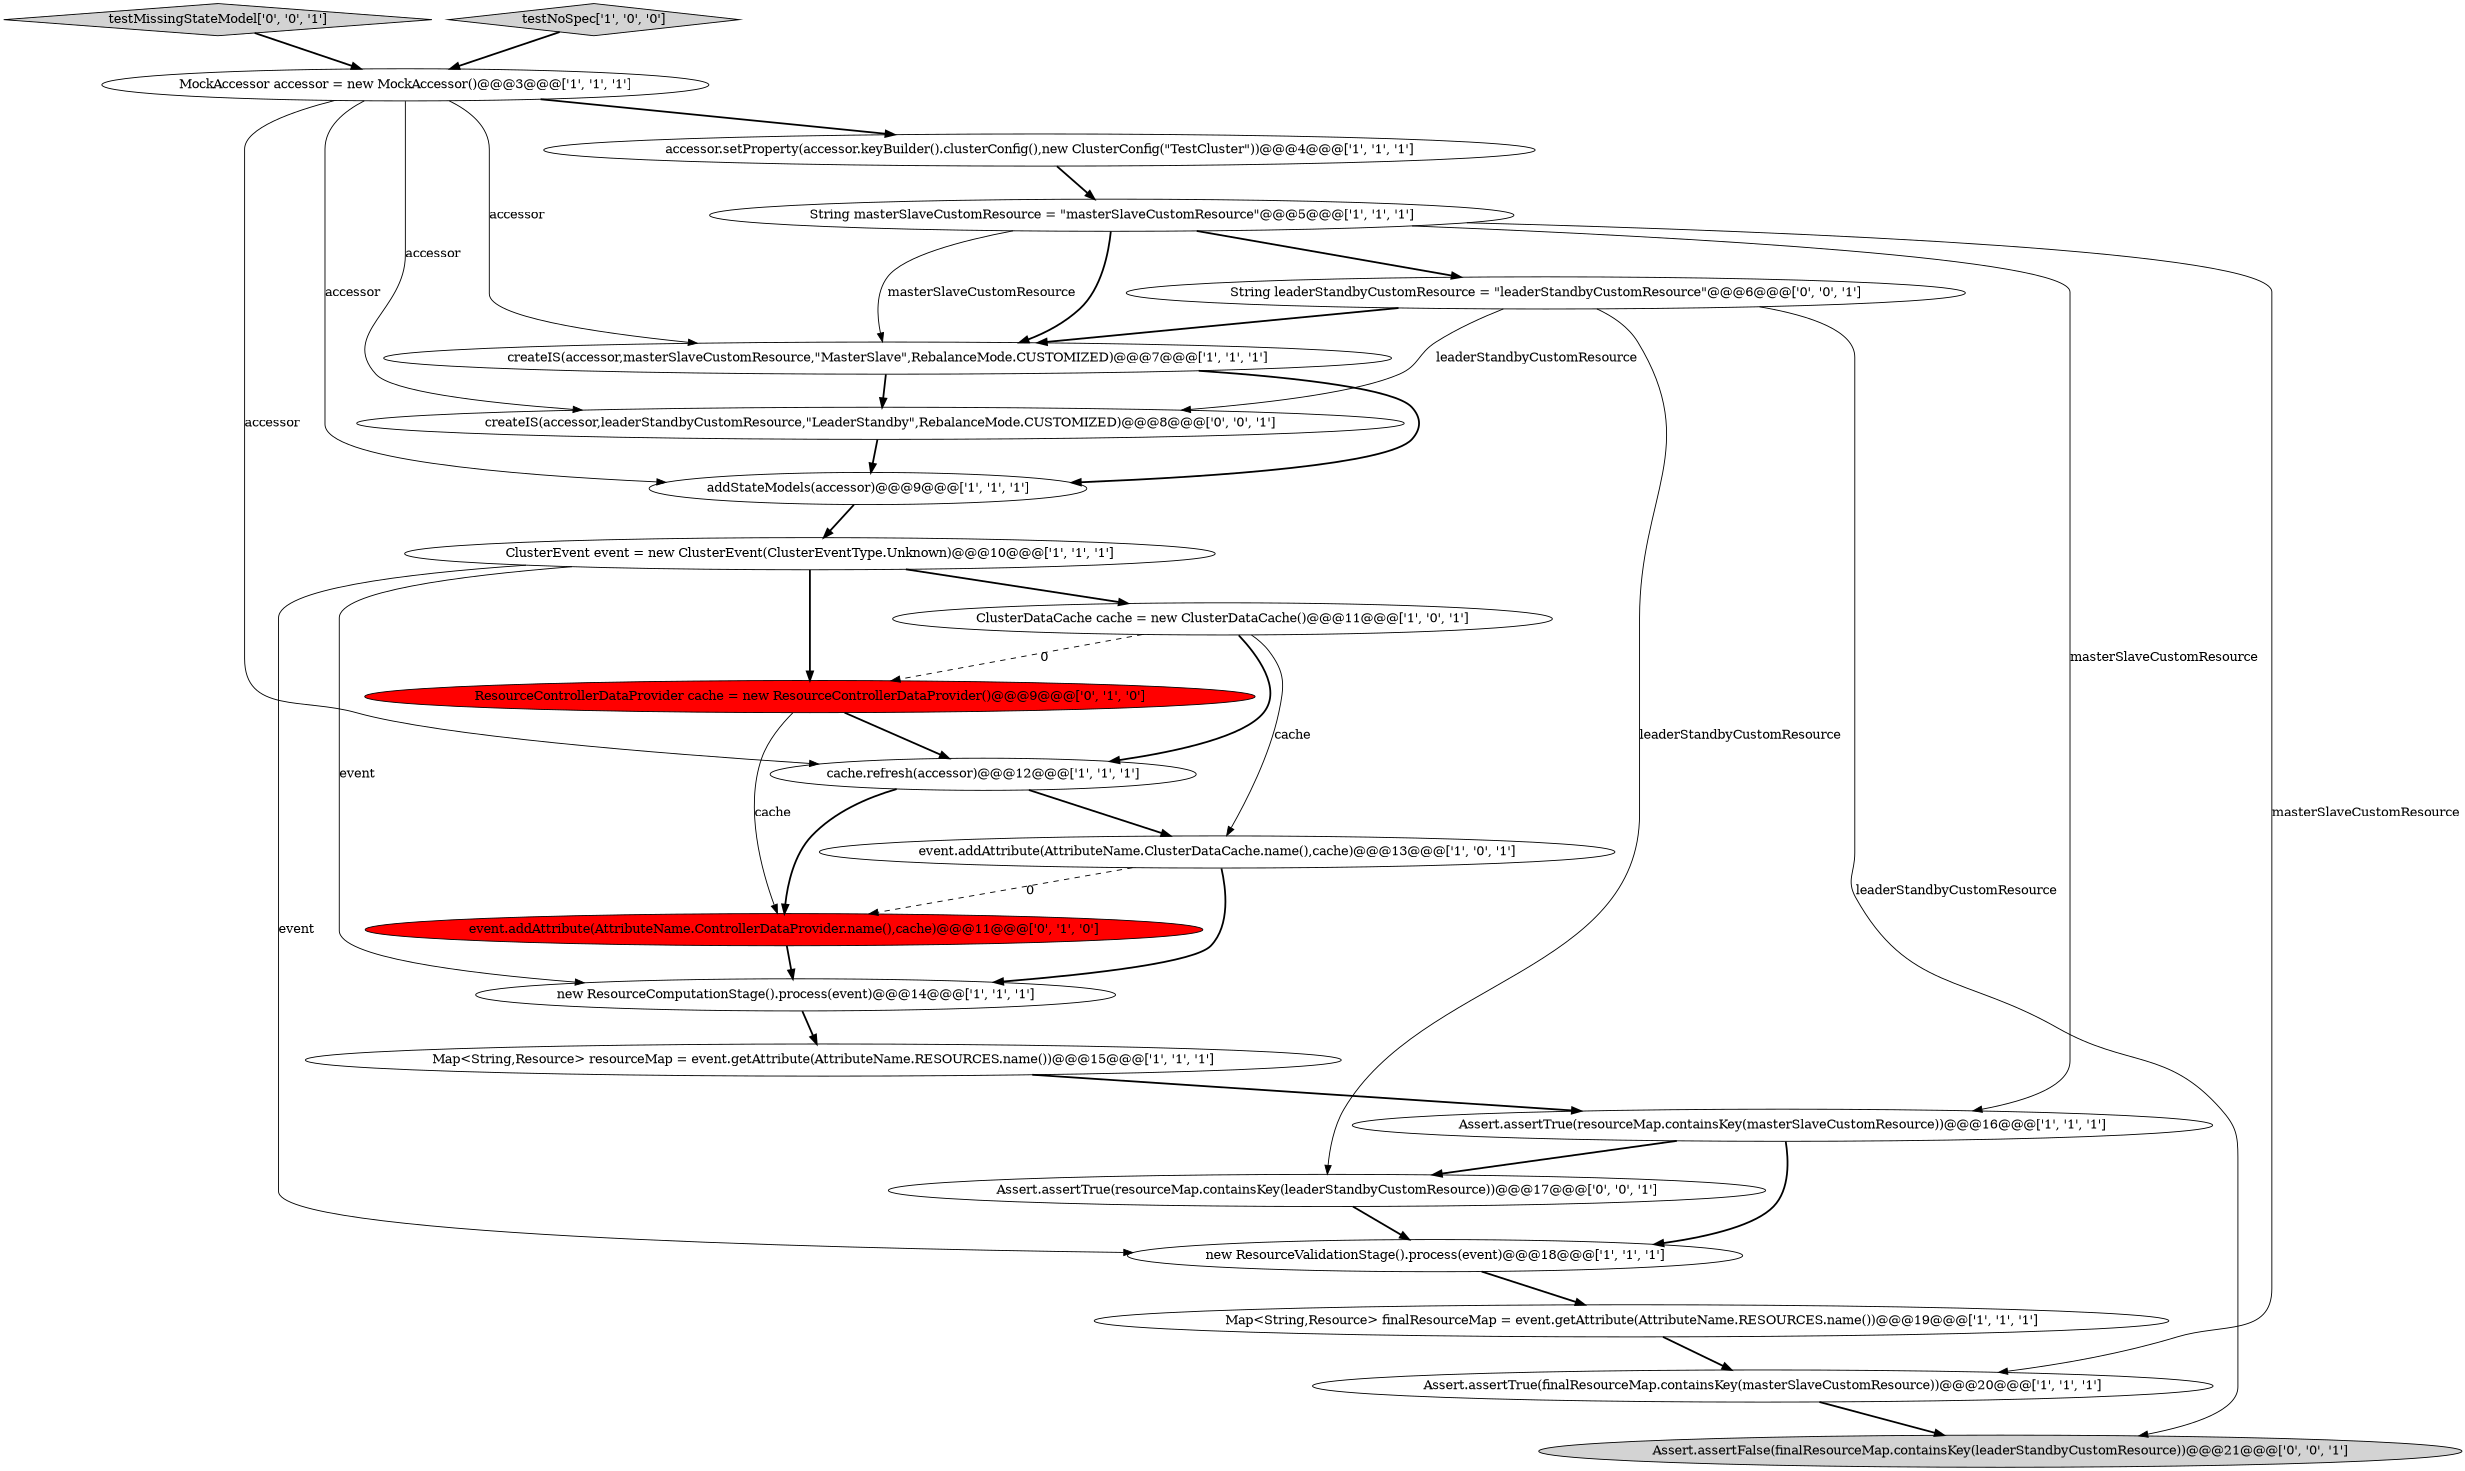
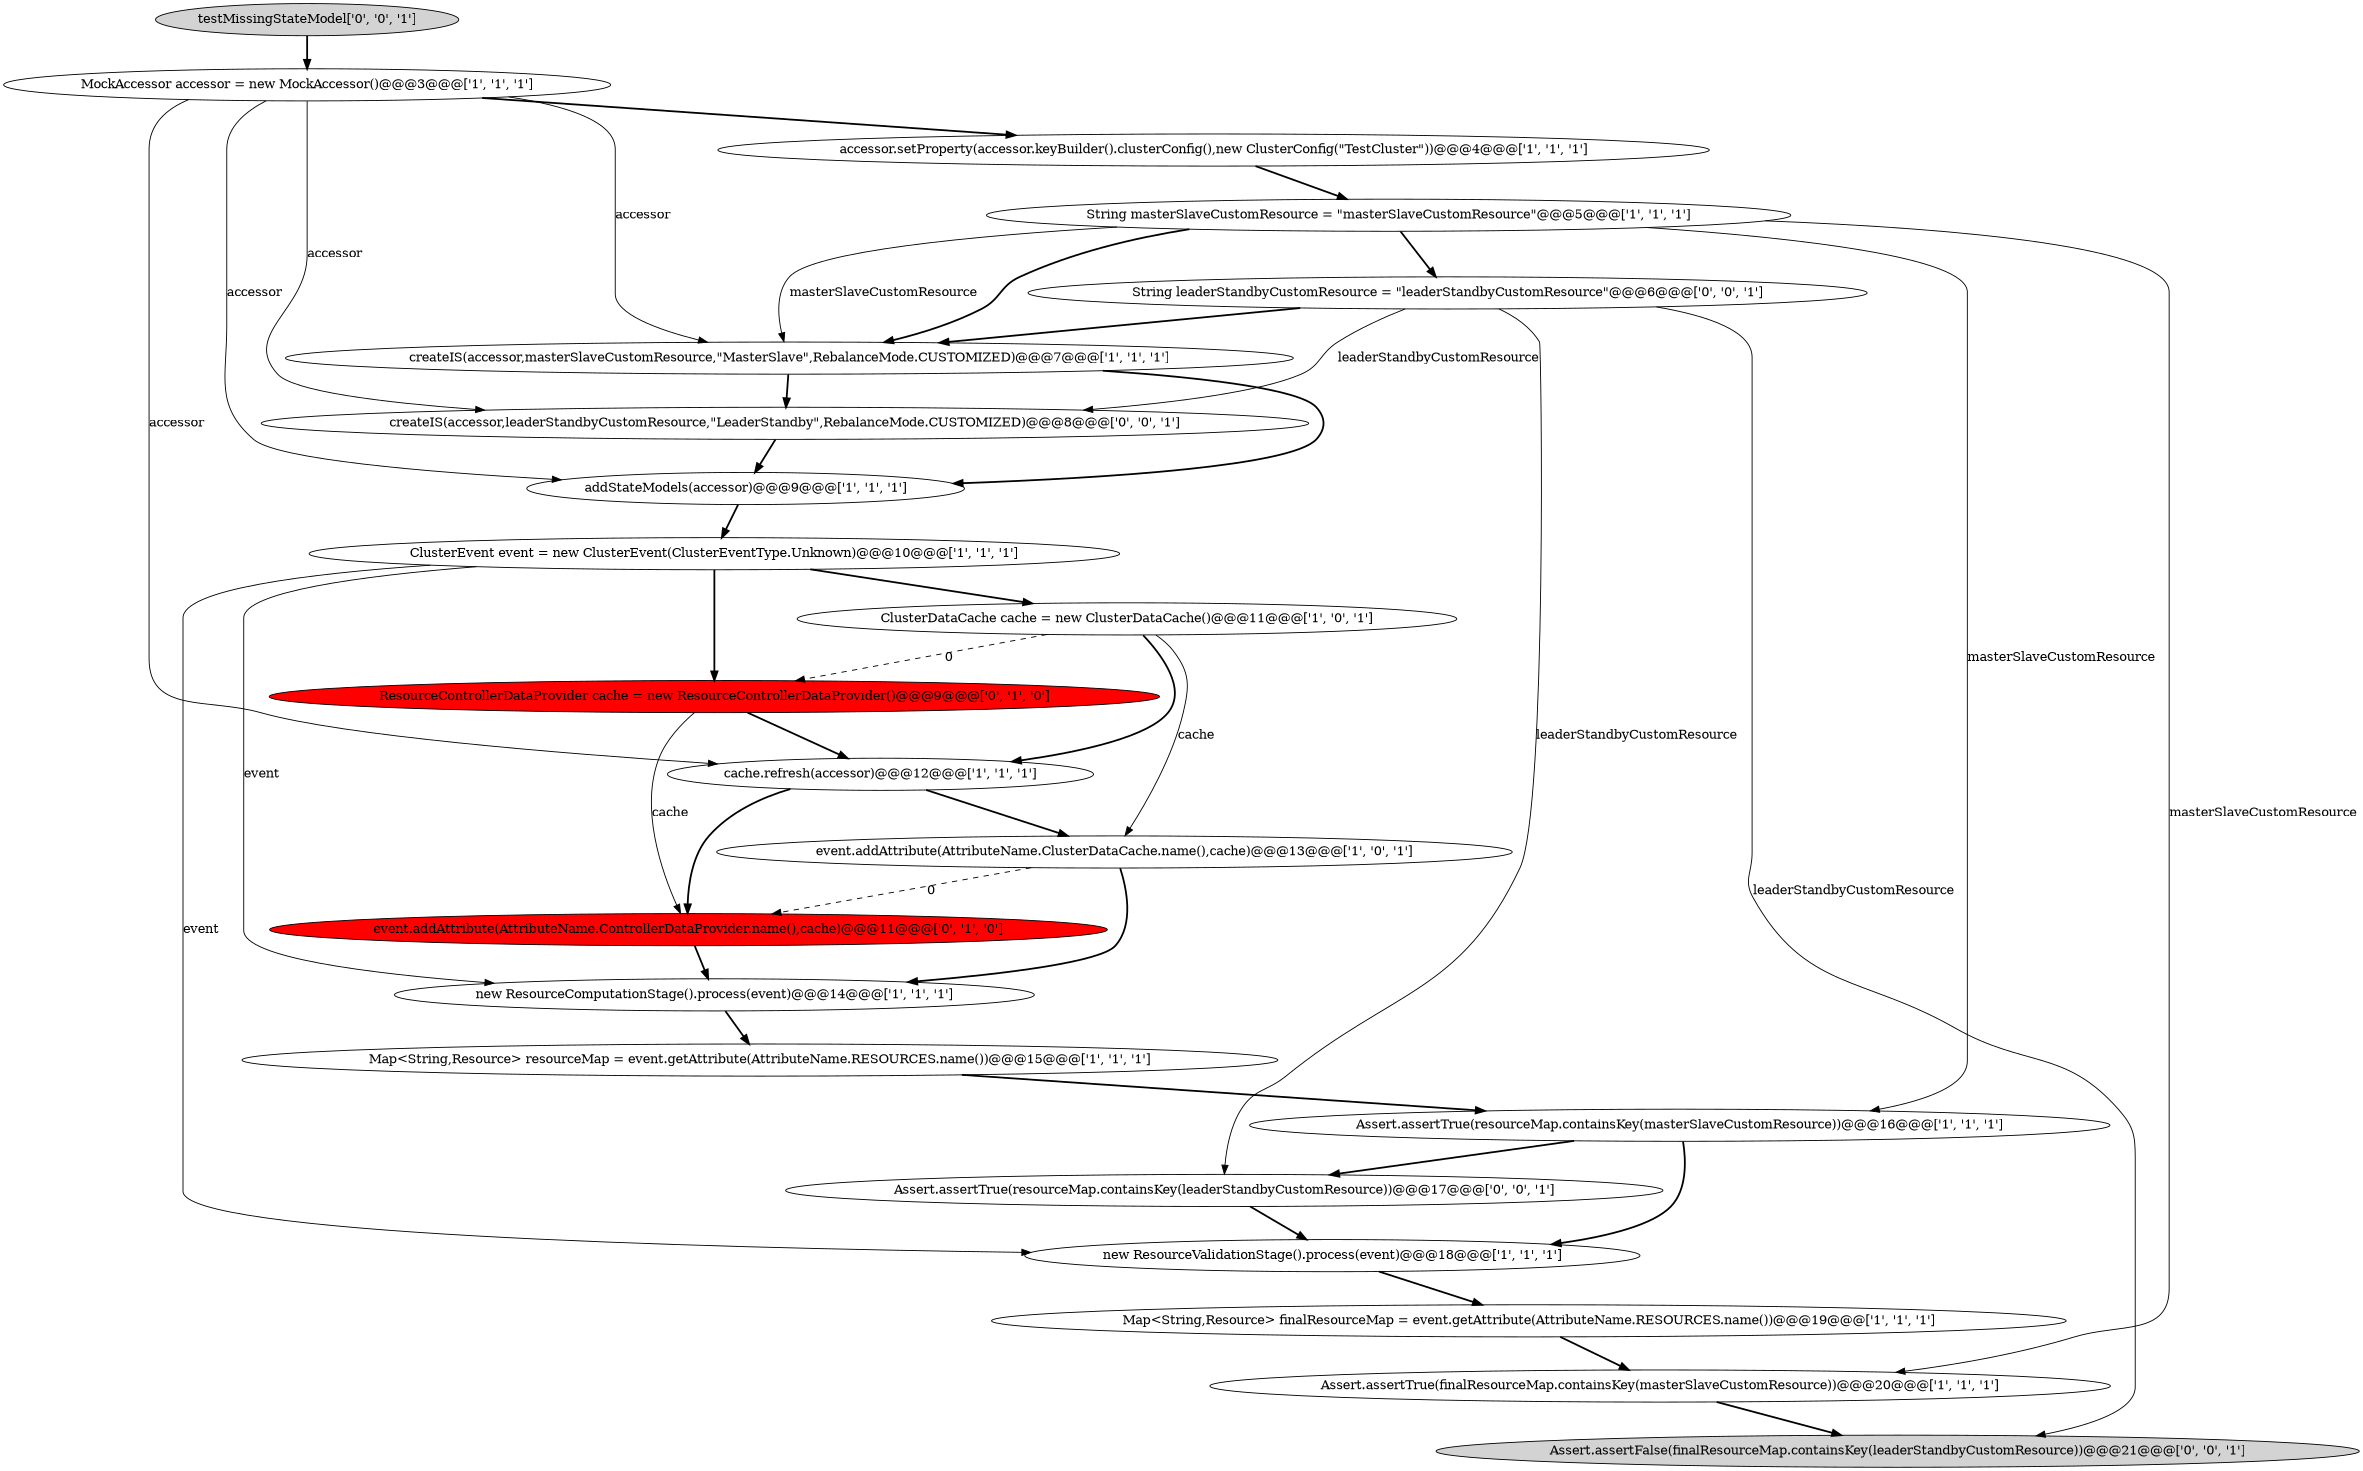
node "testMissingStateModel['0', '0', '1']": shape diamond -> ellipse
node "testNoSpec['1', '0', '0']": removed
